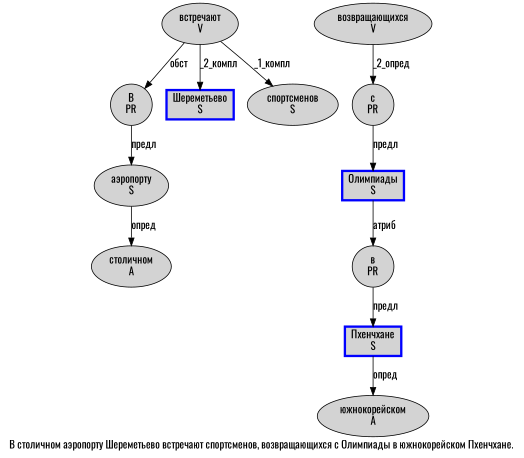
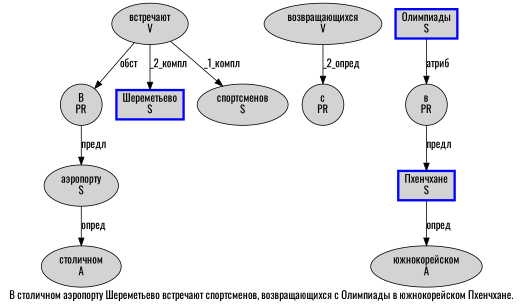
edge "с PR" -> "Олимпиады S": removed, label "предл"
